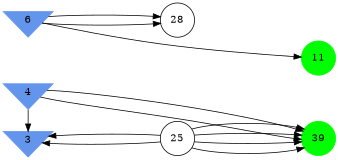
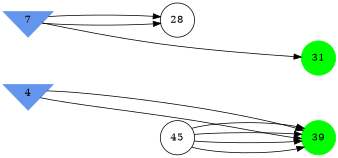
node "6": label "6" -> "7"
node "11": label "11" -> "31"
node "25": label "25" -> "45"
node "3": removed
